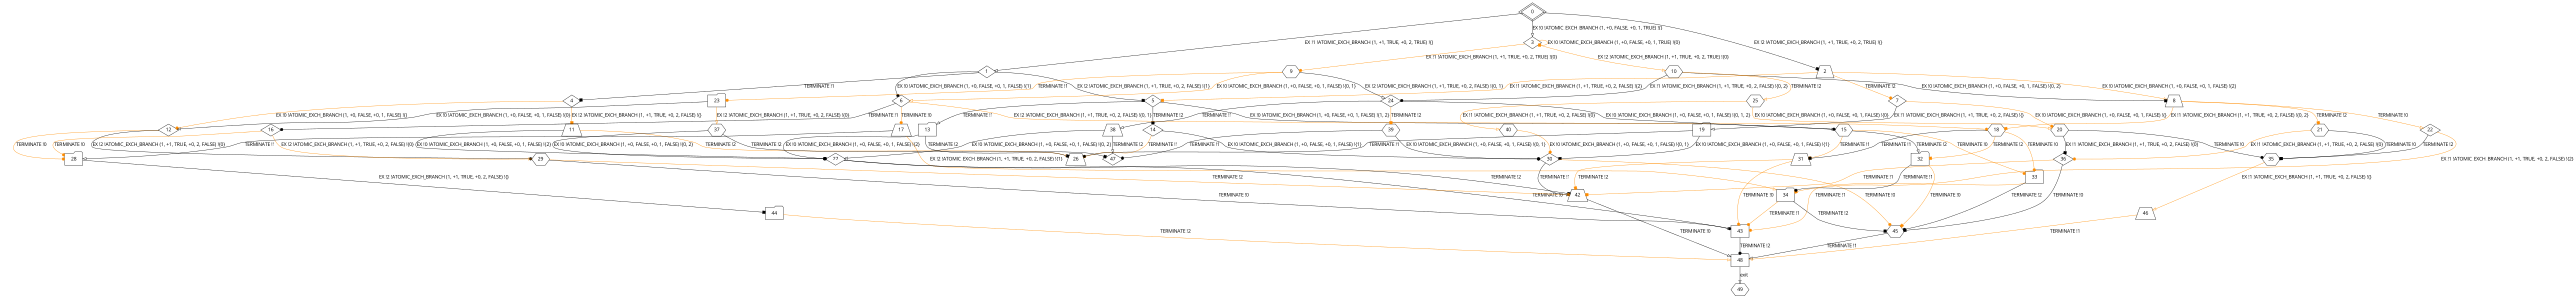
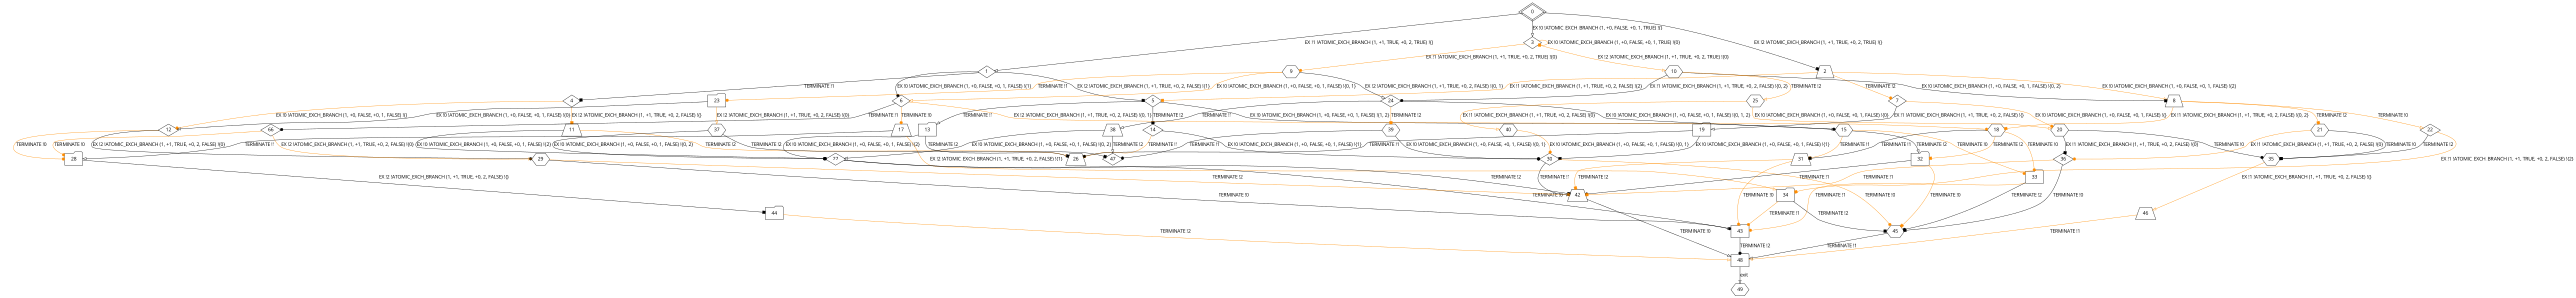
node "16": label "16" -> "66"
edge "32" -> "34": now "32" -> "42"
